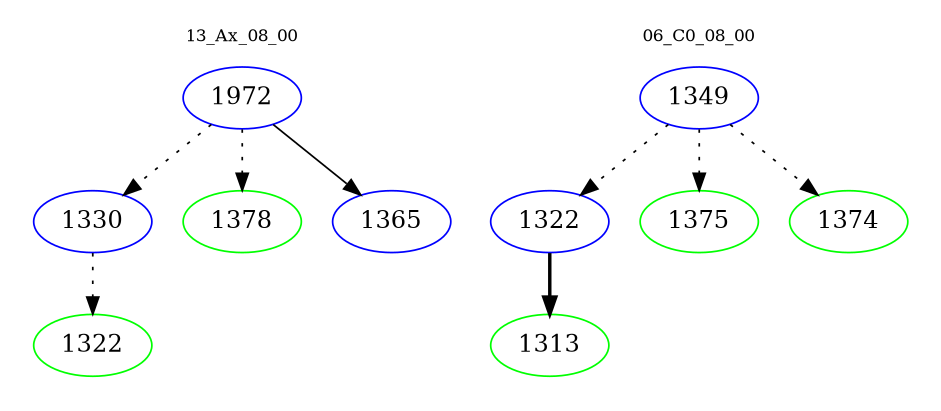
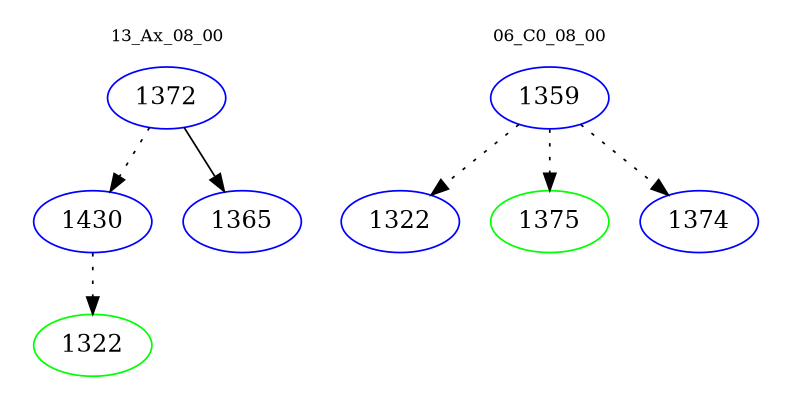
node "1972": label "1972" -> "1372"
node "1349": label "1349" -> "1359"
node "1330": label "1330" -> "1430"
node "1378": removed
node "1374": color green -> blue
node "1313": removed
